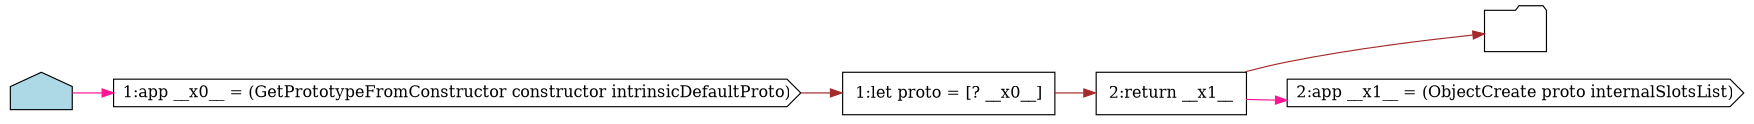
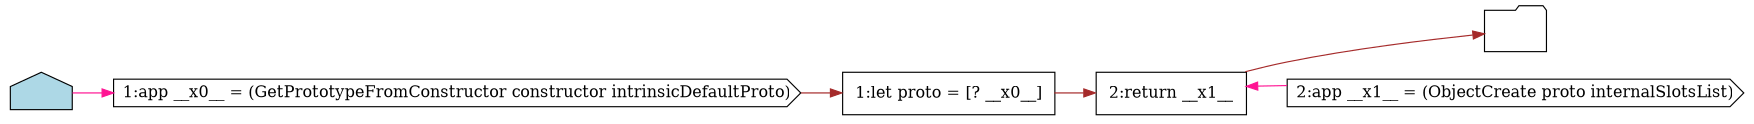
edge "2:return __x1__" -> "2:app __x1__ = (ObjectCreate proto internalSlotsList)": reversed
